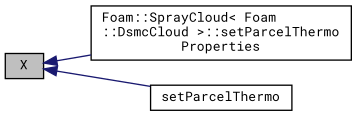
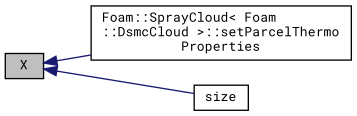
node "setParcelThermo": label "setParcelThermo" -> "size"
